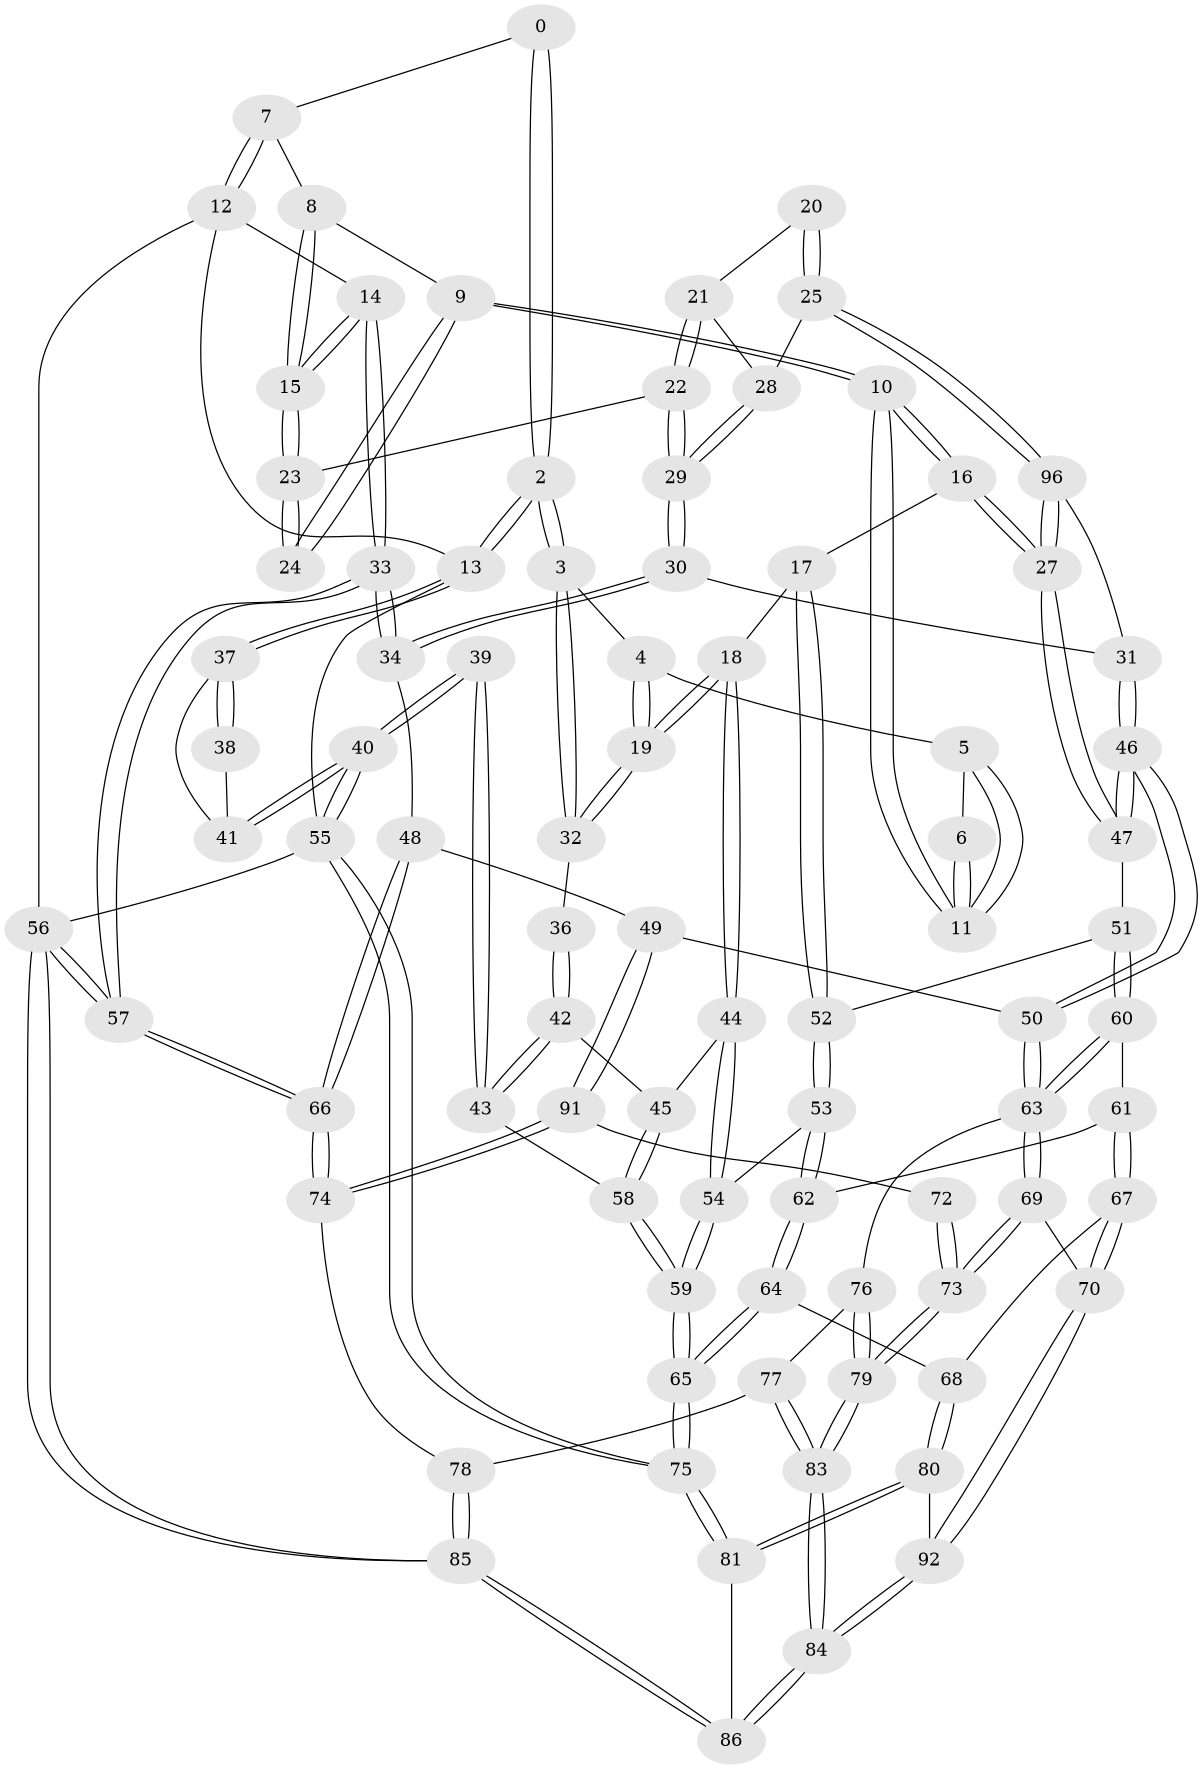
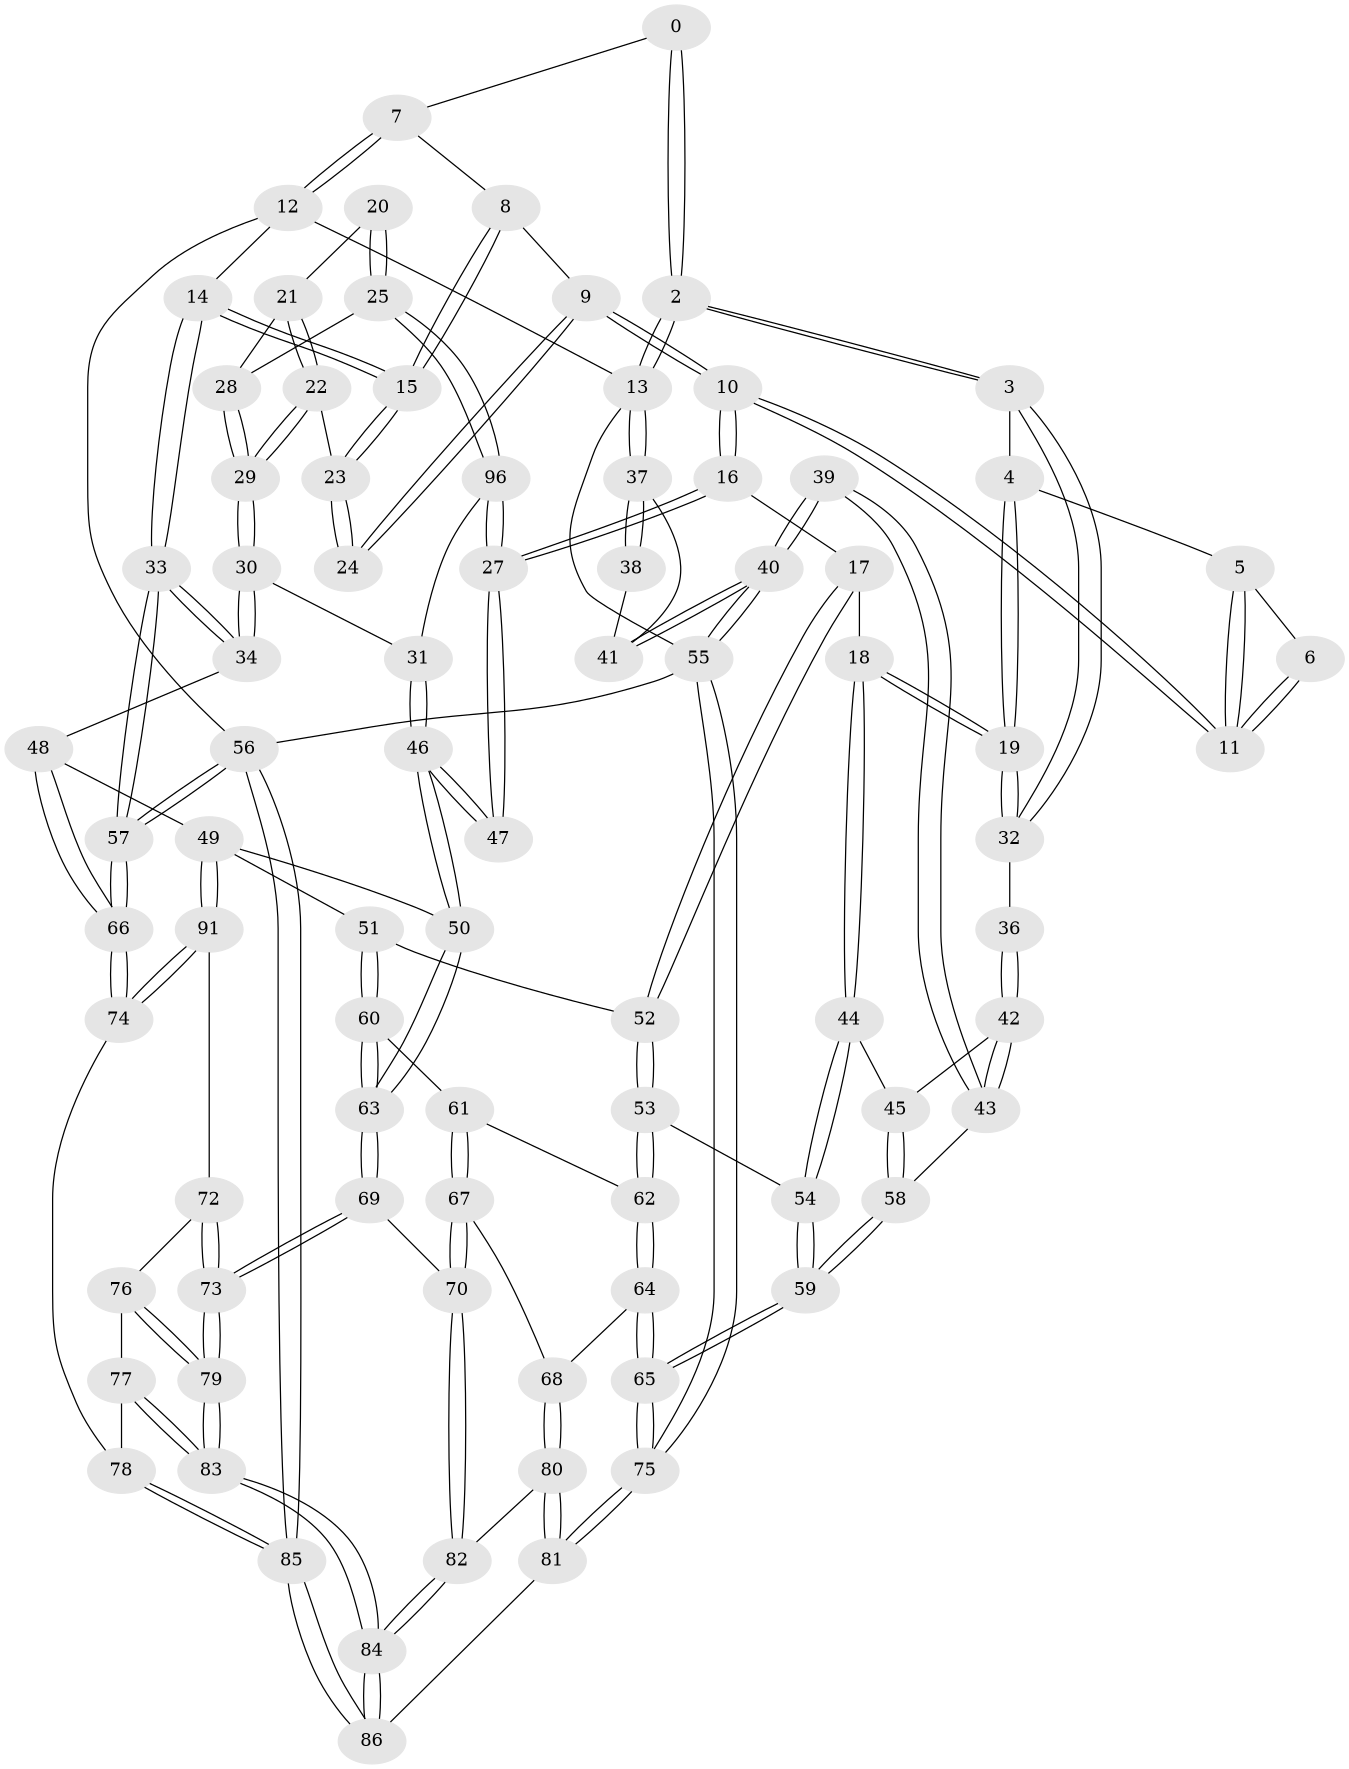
edge "47" -- "51": now "49" -- "51"
edge "63" -- "76": now "72" -- "76"
node "92": label "92" -> "82"
